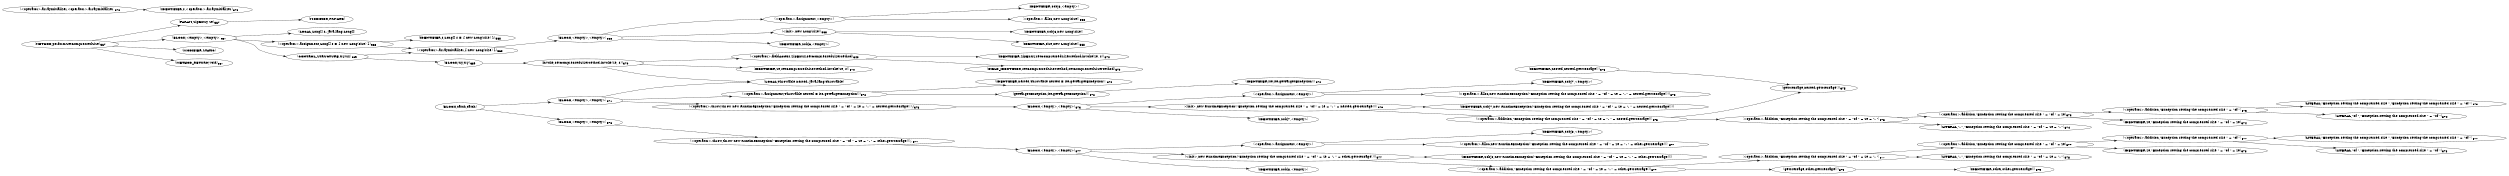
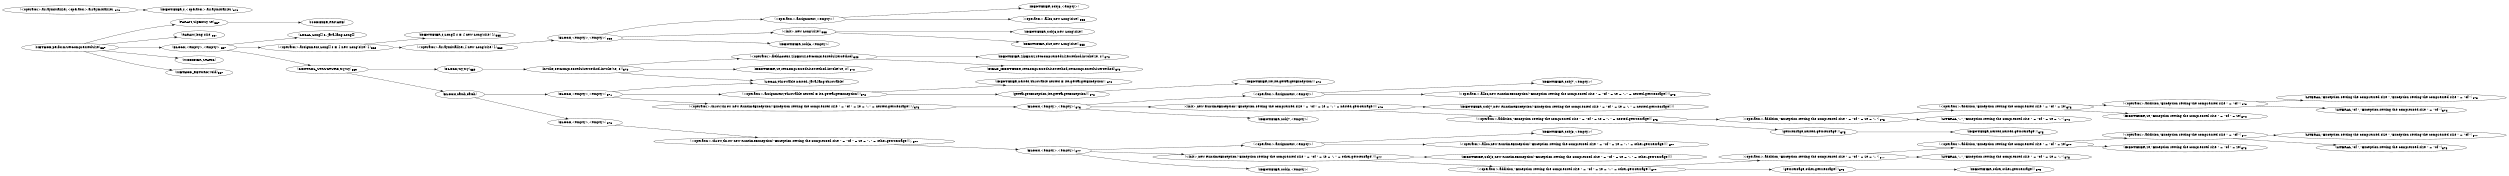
node "(PARAM,long size)": added
edge "(CONTROL_STRUCTURE,try,try)" -> "(<operator>.arrayInitializer,{ new Long(size) })": now "(CONTROL_STRUCTURE,try,try)" -> "(BLOCK,catch,catch)"
edge "(IDENTIFIER,nested,nested.getMessage())" -> "(getMessage,nested.getMessage())": reversed
